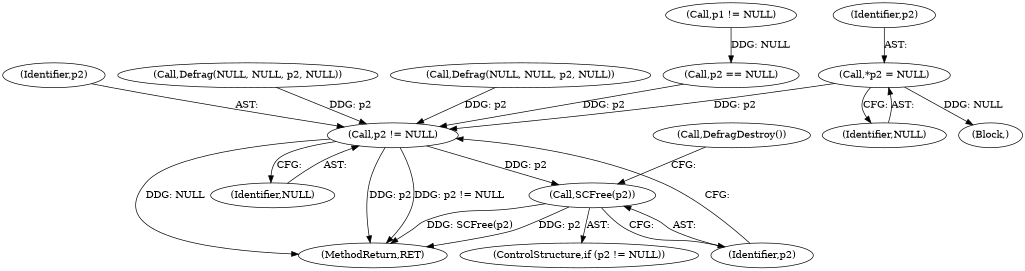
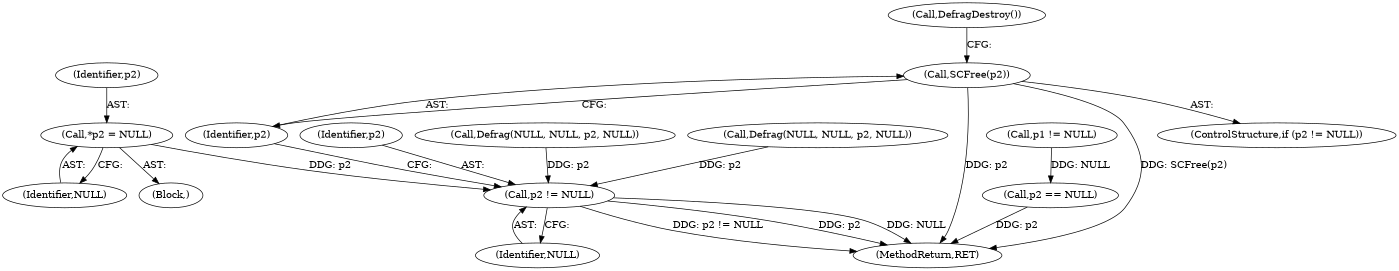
edge "(Call,p2 == NULL)" -> "(Call,p2 != NULL)": now "(Call,p2 == NULL)" -> "(MethodReturn,RET)"
edge "(Call,*p2 = NULL)" -> "(Block,)": label "DDG: NULL" -> "AST: "
edge "(Call,p2 != NULL)" -> "(Call,SCFree(p2))": removed, label "DDG: p2"
